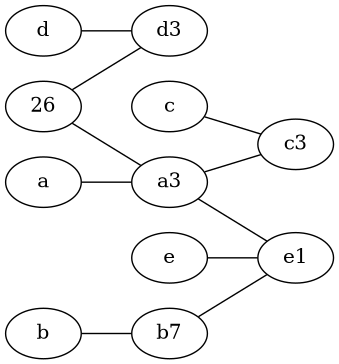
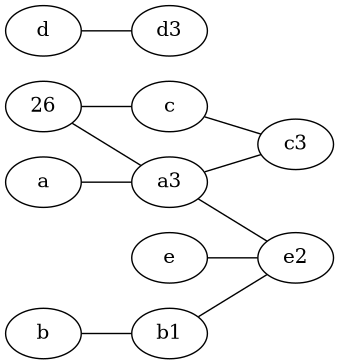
edge "d3" -- "26": now "c" -- "26"
node "e1": label "e1" -> "e2"
node "b7": label "b7" -> "b1"
